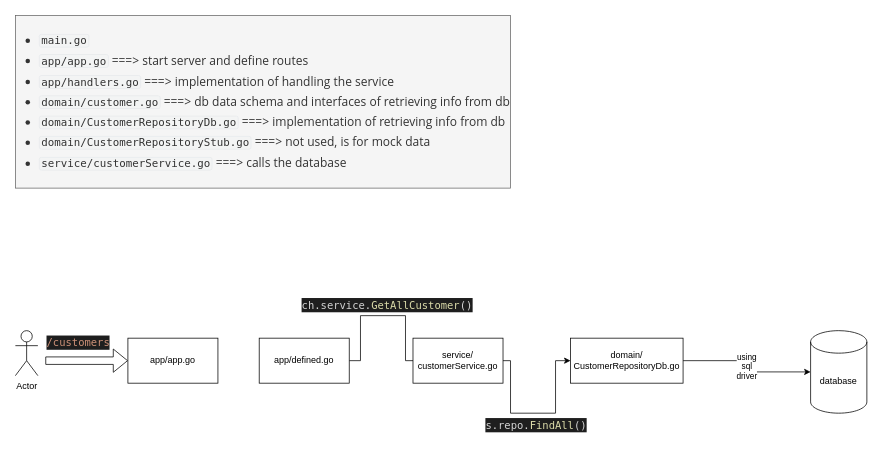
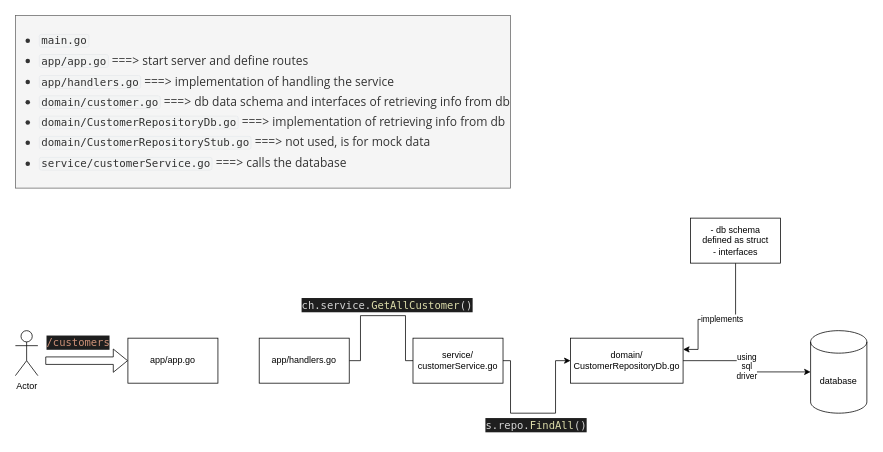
node "- db schema defined as struct - interfaces": added
edge "- db schema defined as struct - interfaces" -> "domain/ CustomerRepositoryDb.go": added, label "implements"
node "app/defined.go": label "app/defined.go" -> "app/handlers.go"
